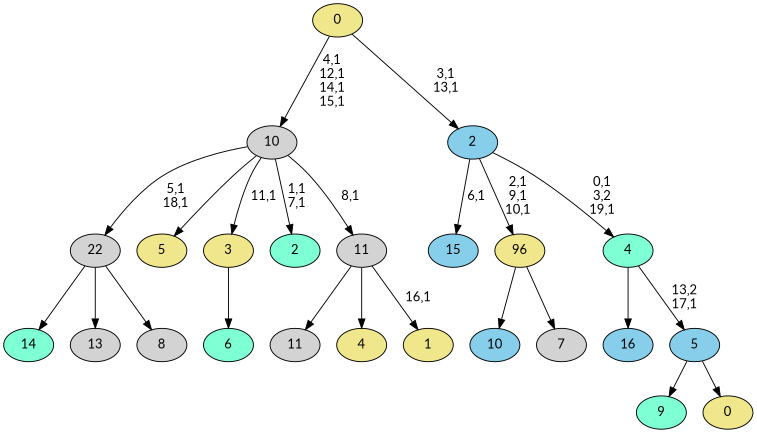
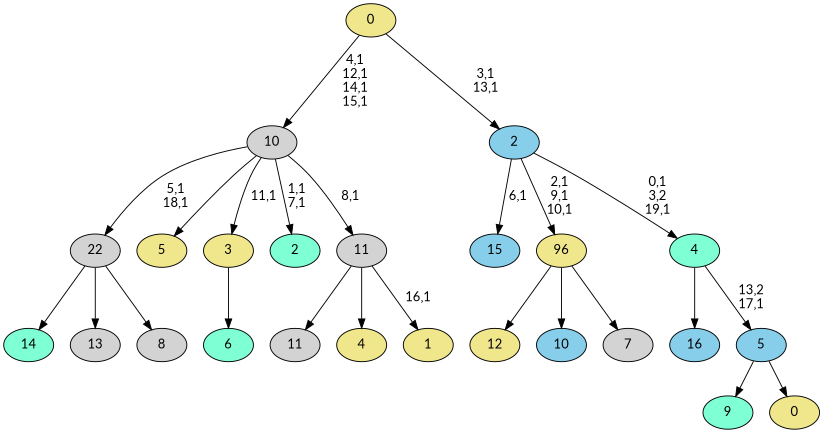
node "12": added
